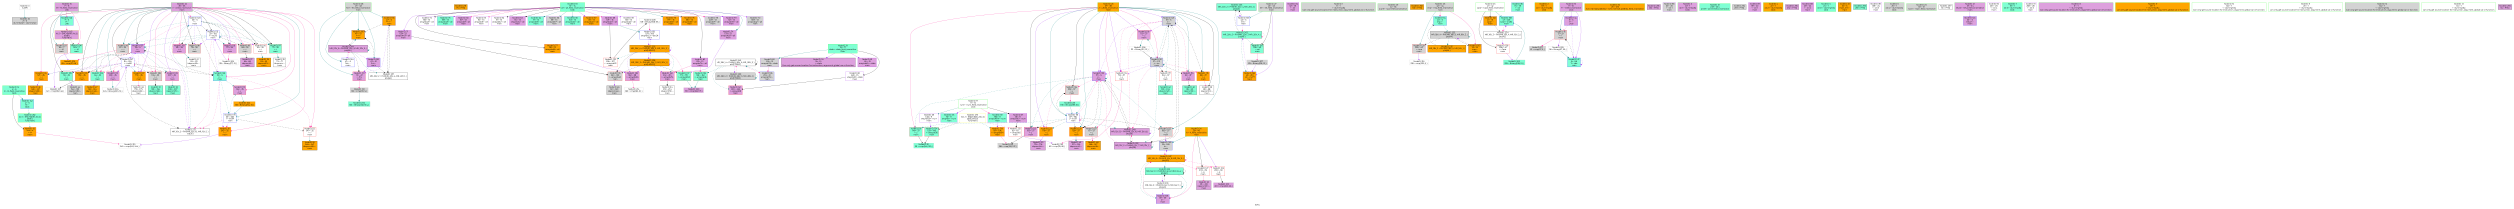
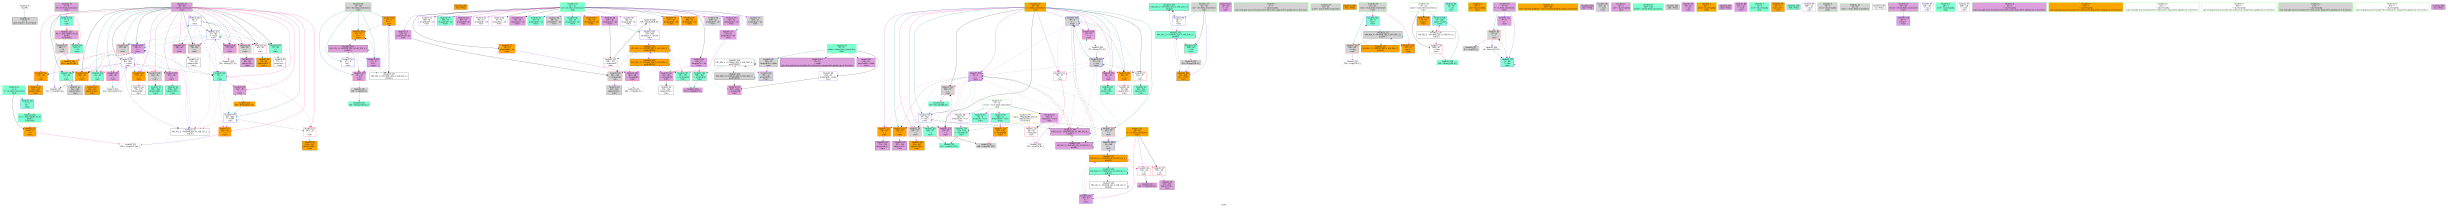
edge "NodeID: 23" -> "NodeID: 38": now "NodeID: 23" -> "NodeID: 117"
